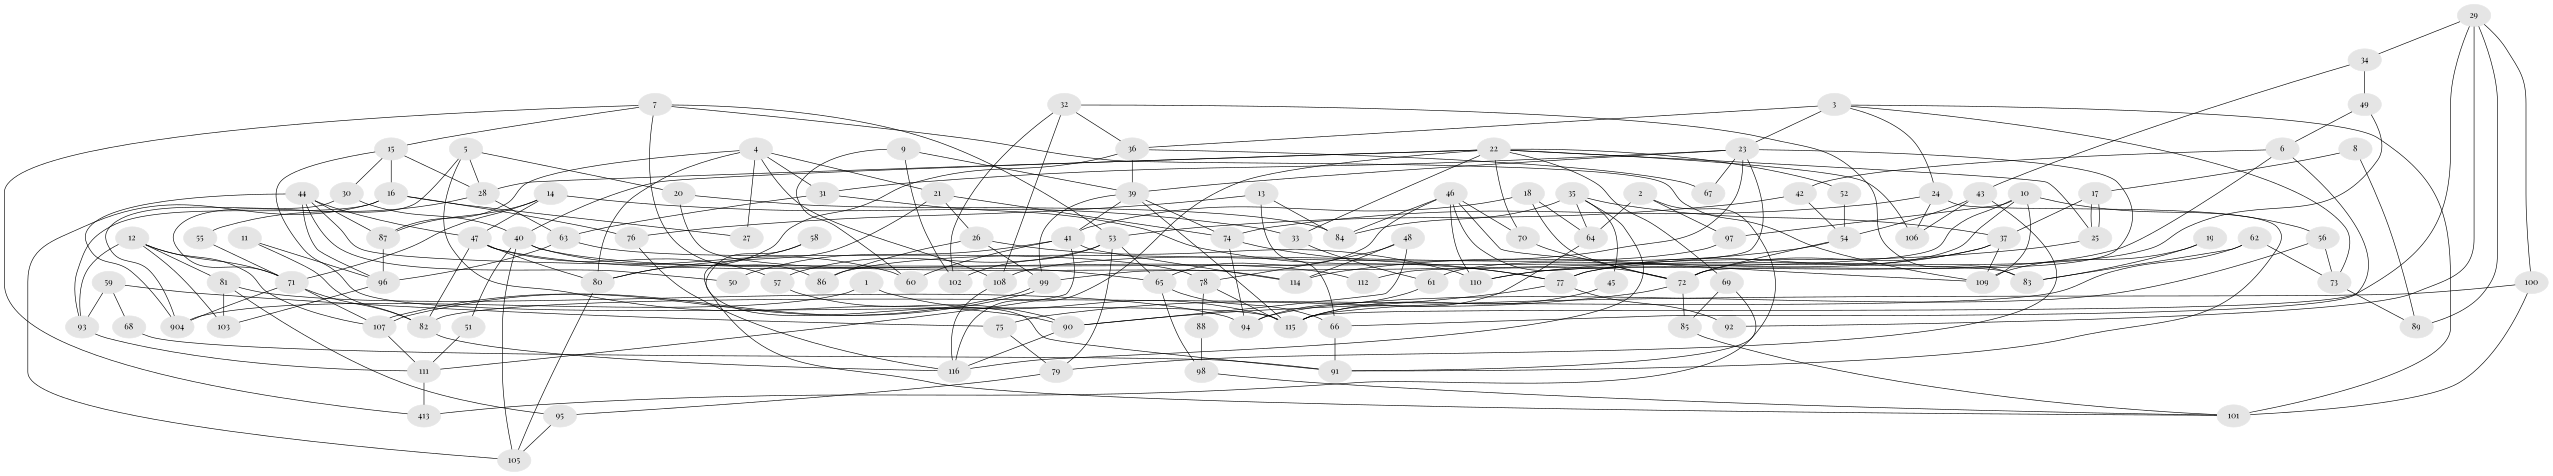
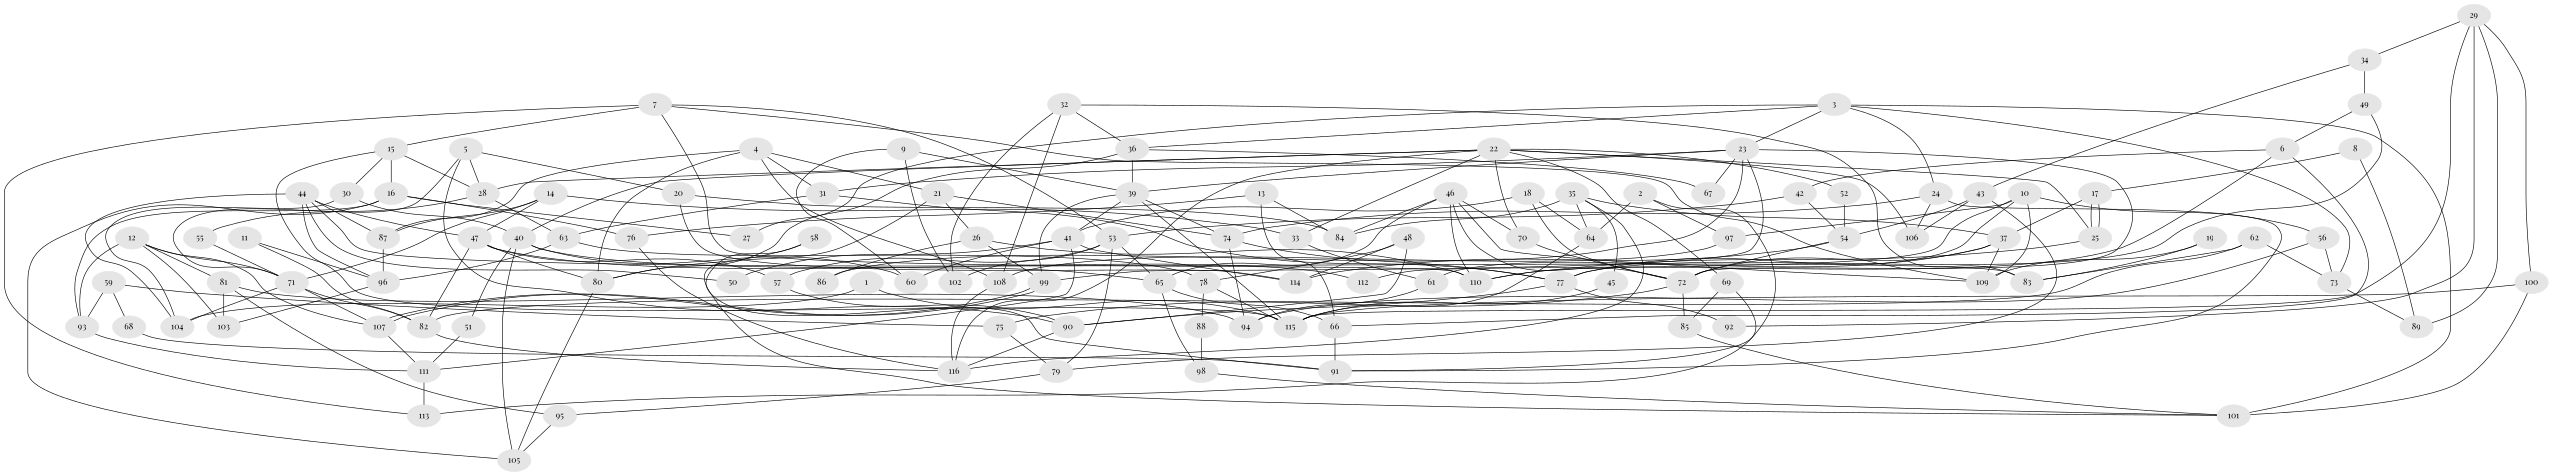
edge "4" -- "27": now "3" -- "27"
edge "7" -- "86": now "7" -- "110"
node "904": label "904" -> "104"
node "413": label "413" -> "113"
